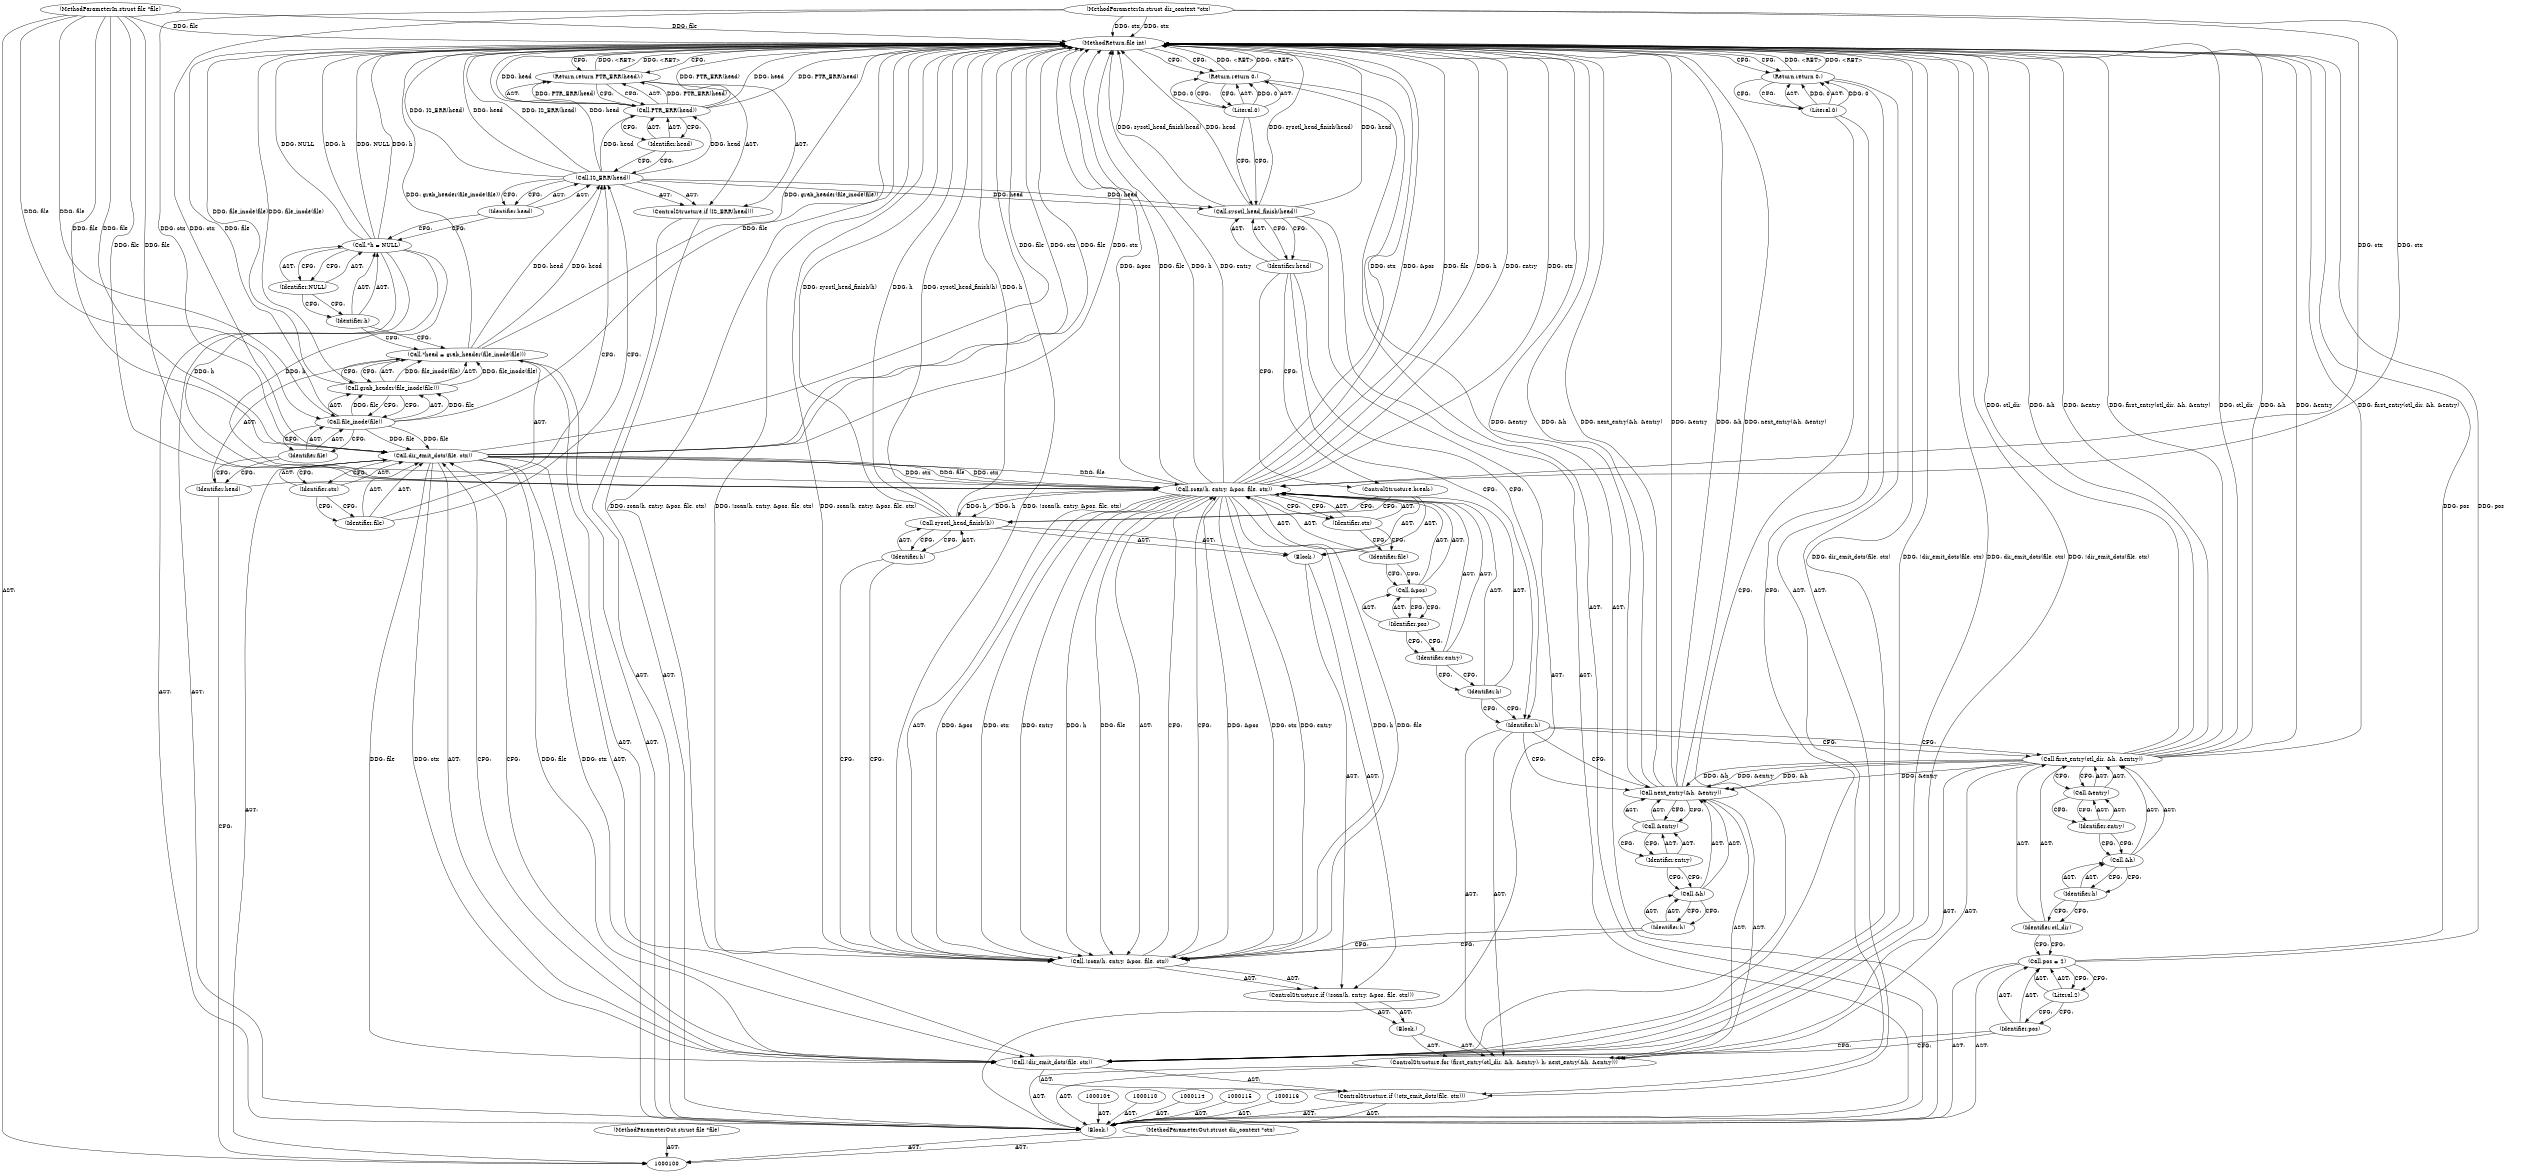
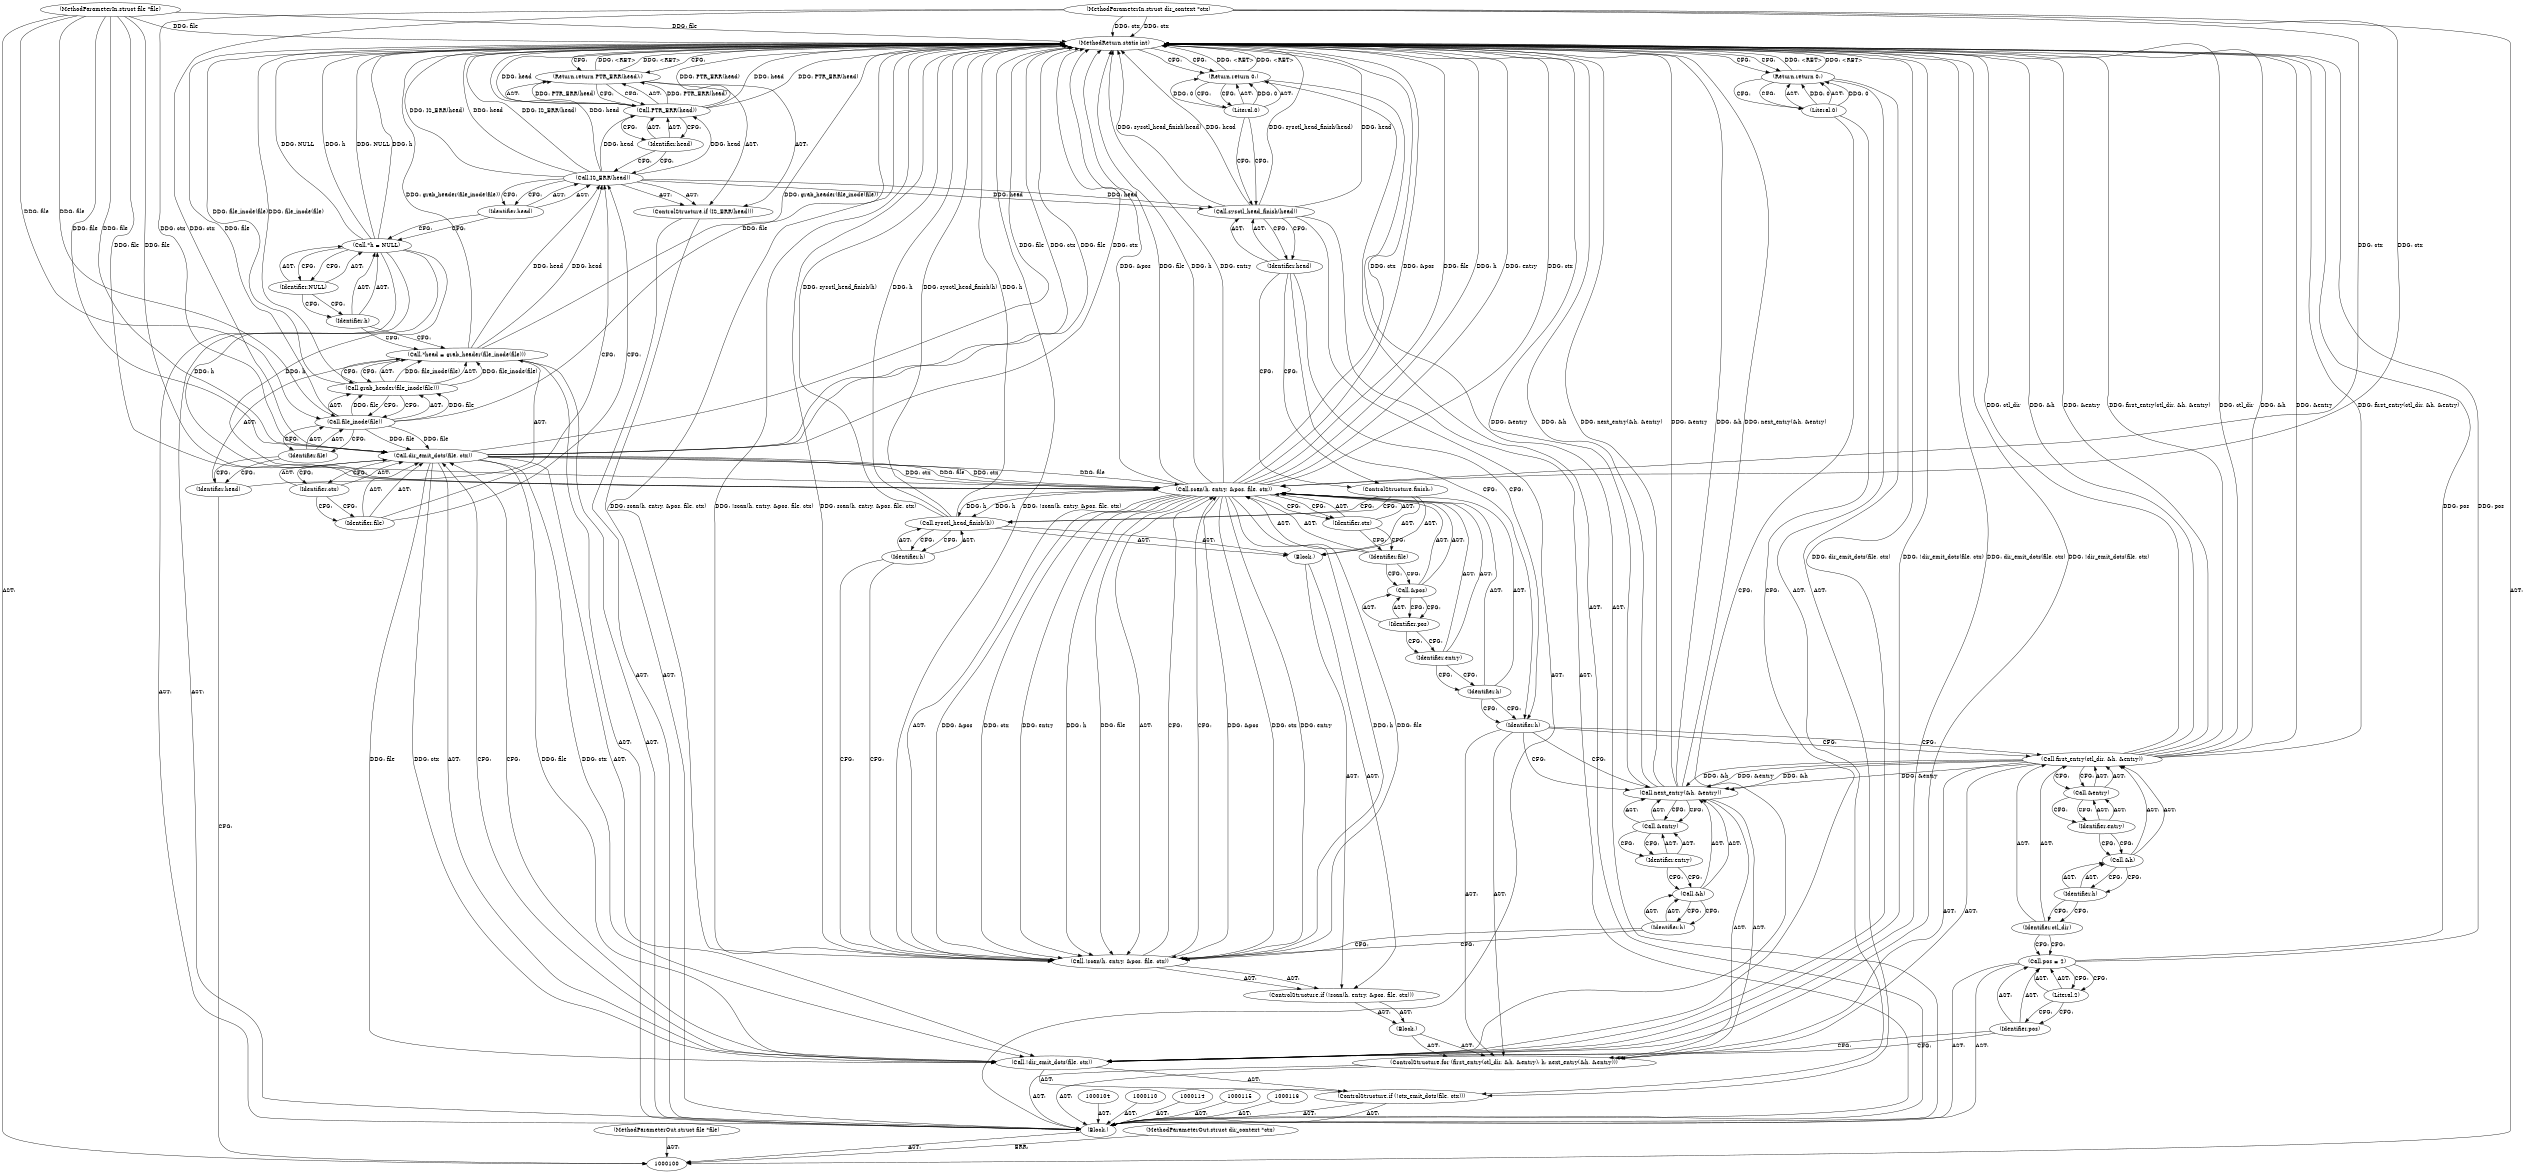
node "(MethodReturn,file int)": label "(MethodReturn,file int)" -> "(MethodReturn,static int)"
node "(ControlStructure,break;)": label "(ControlStructure,break;)" -> "(ControlStructure,finish;)"
edge "(Call,dir_emit_dots(file, ctx))" -> "1000100": now "(MethodParameterIn,struct dir_context *ctx)" -> "1000100"
edge "(MethodParameterOut,struct dir_context *ctx)" -> "1000100": label "AST: " -> "ERR: "
